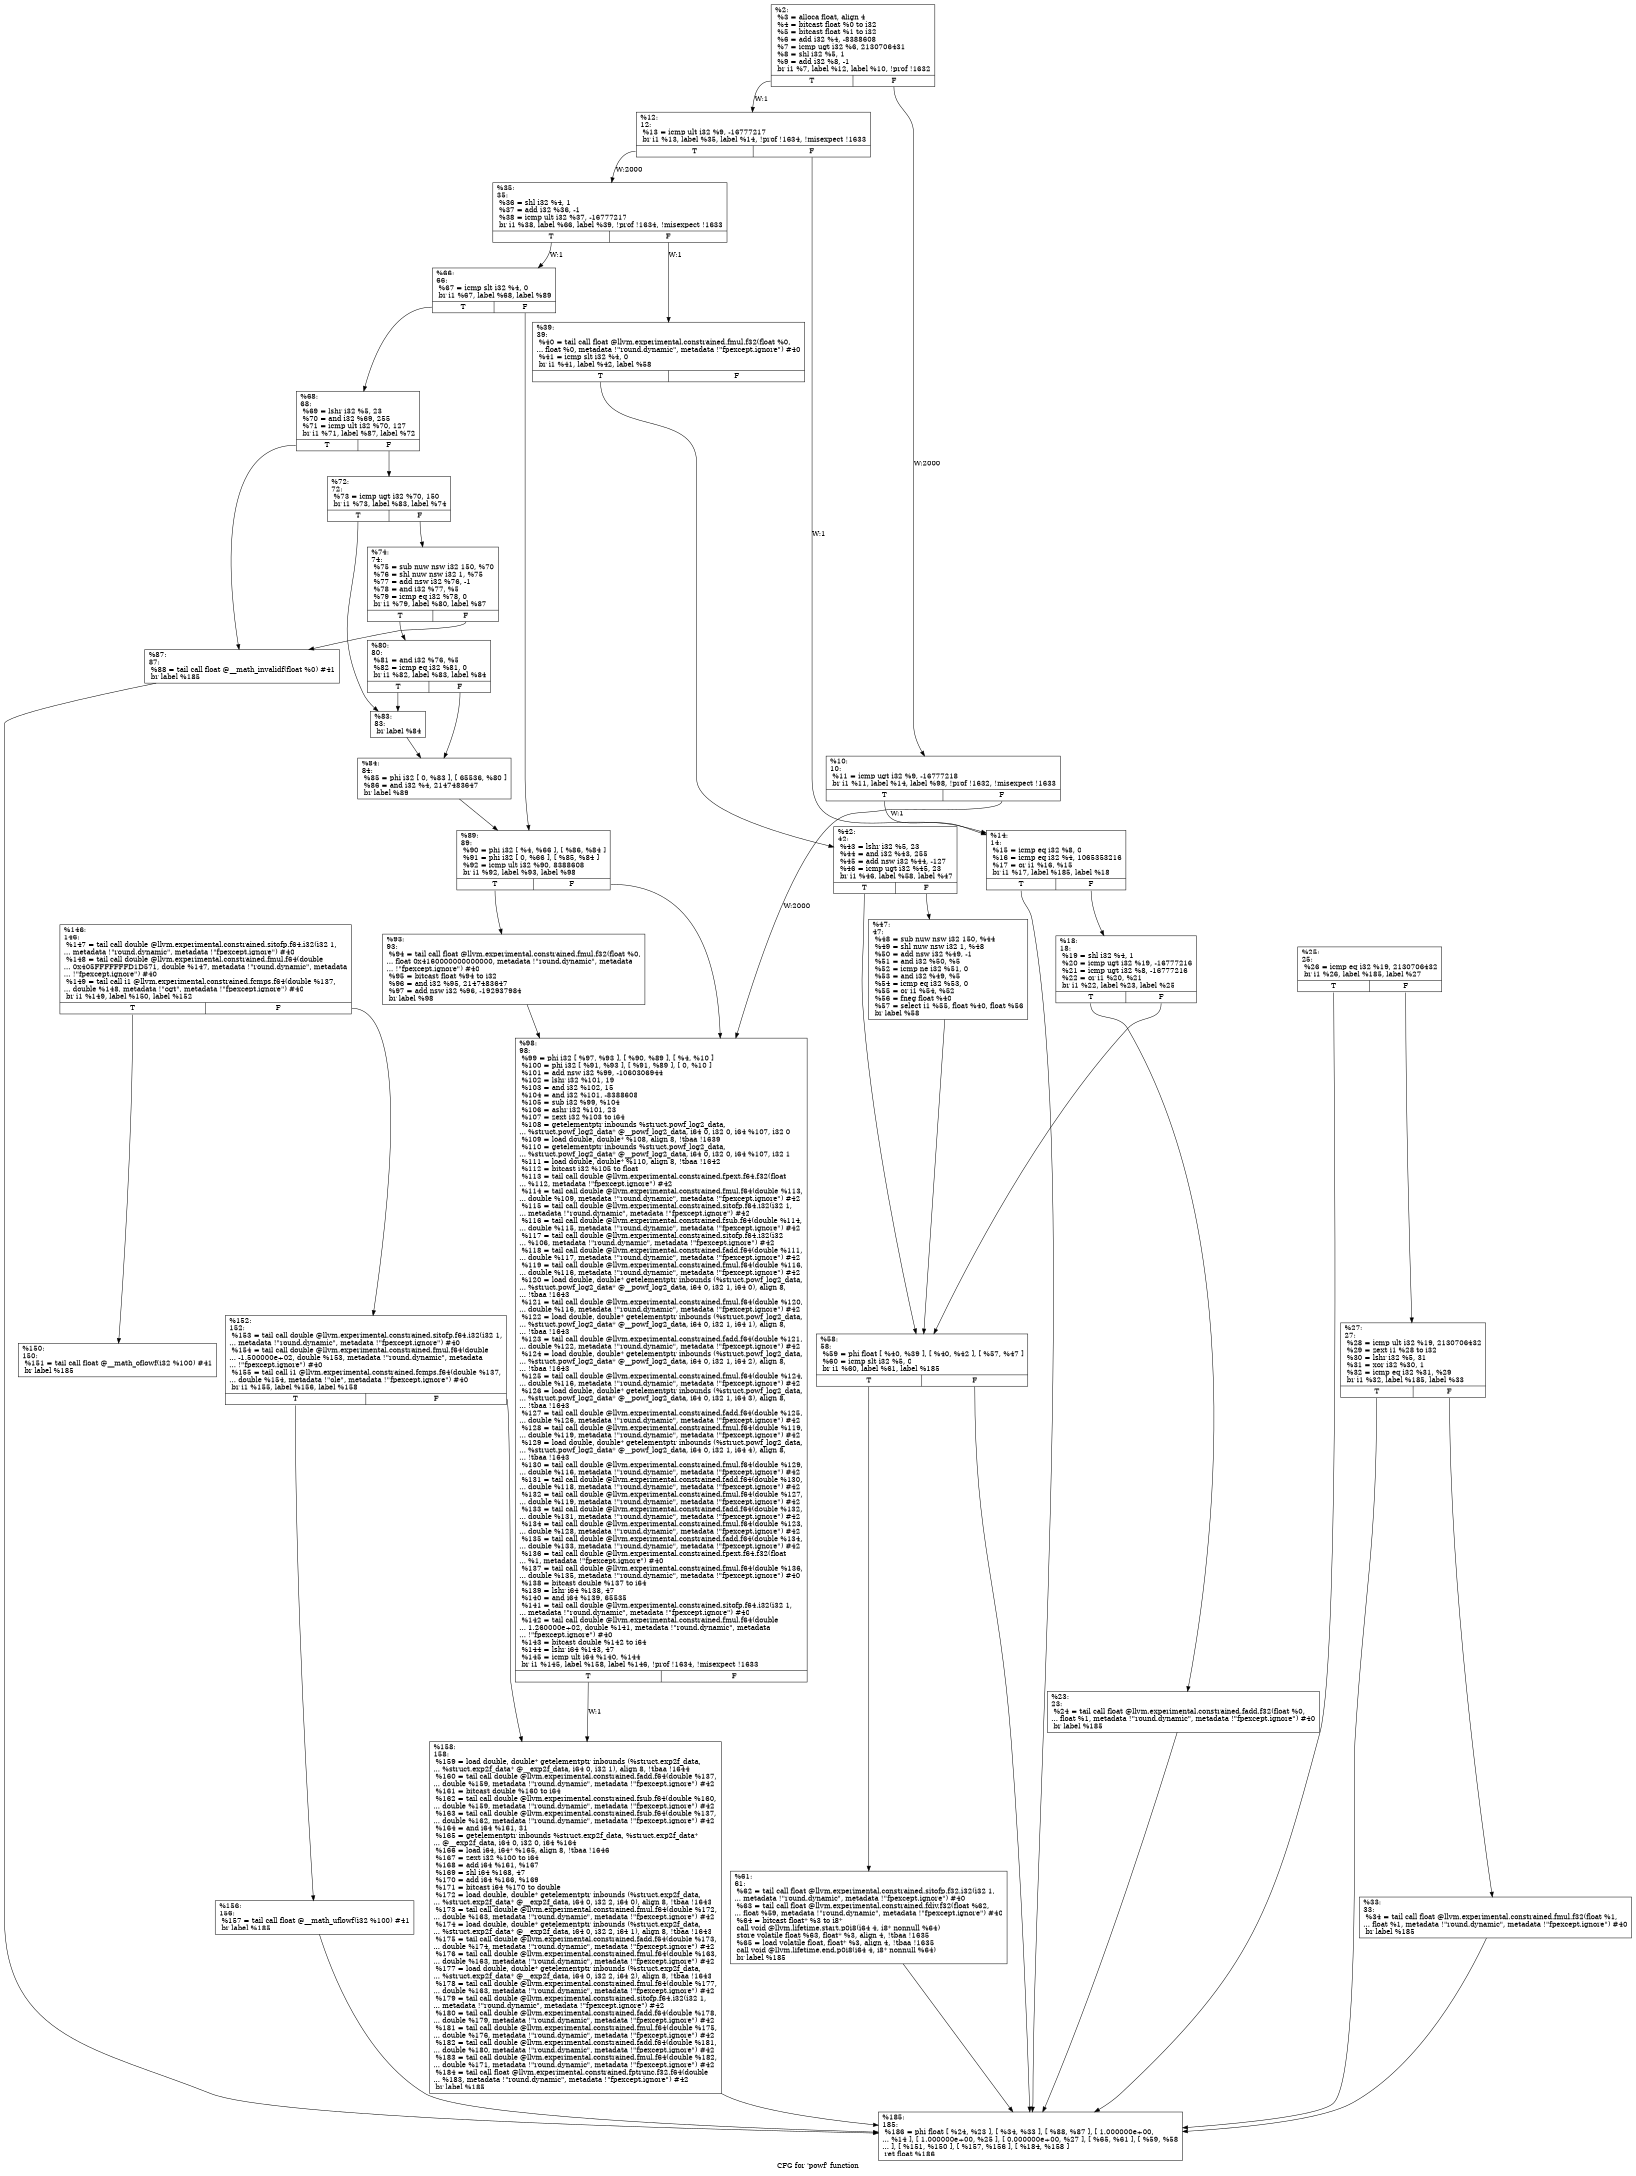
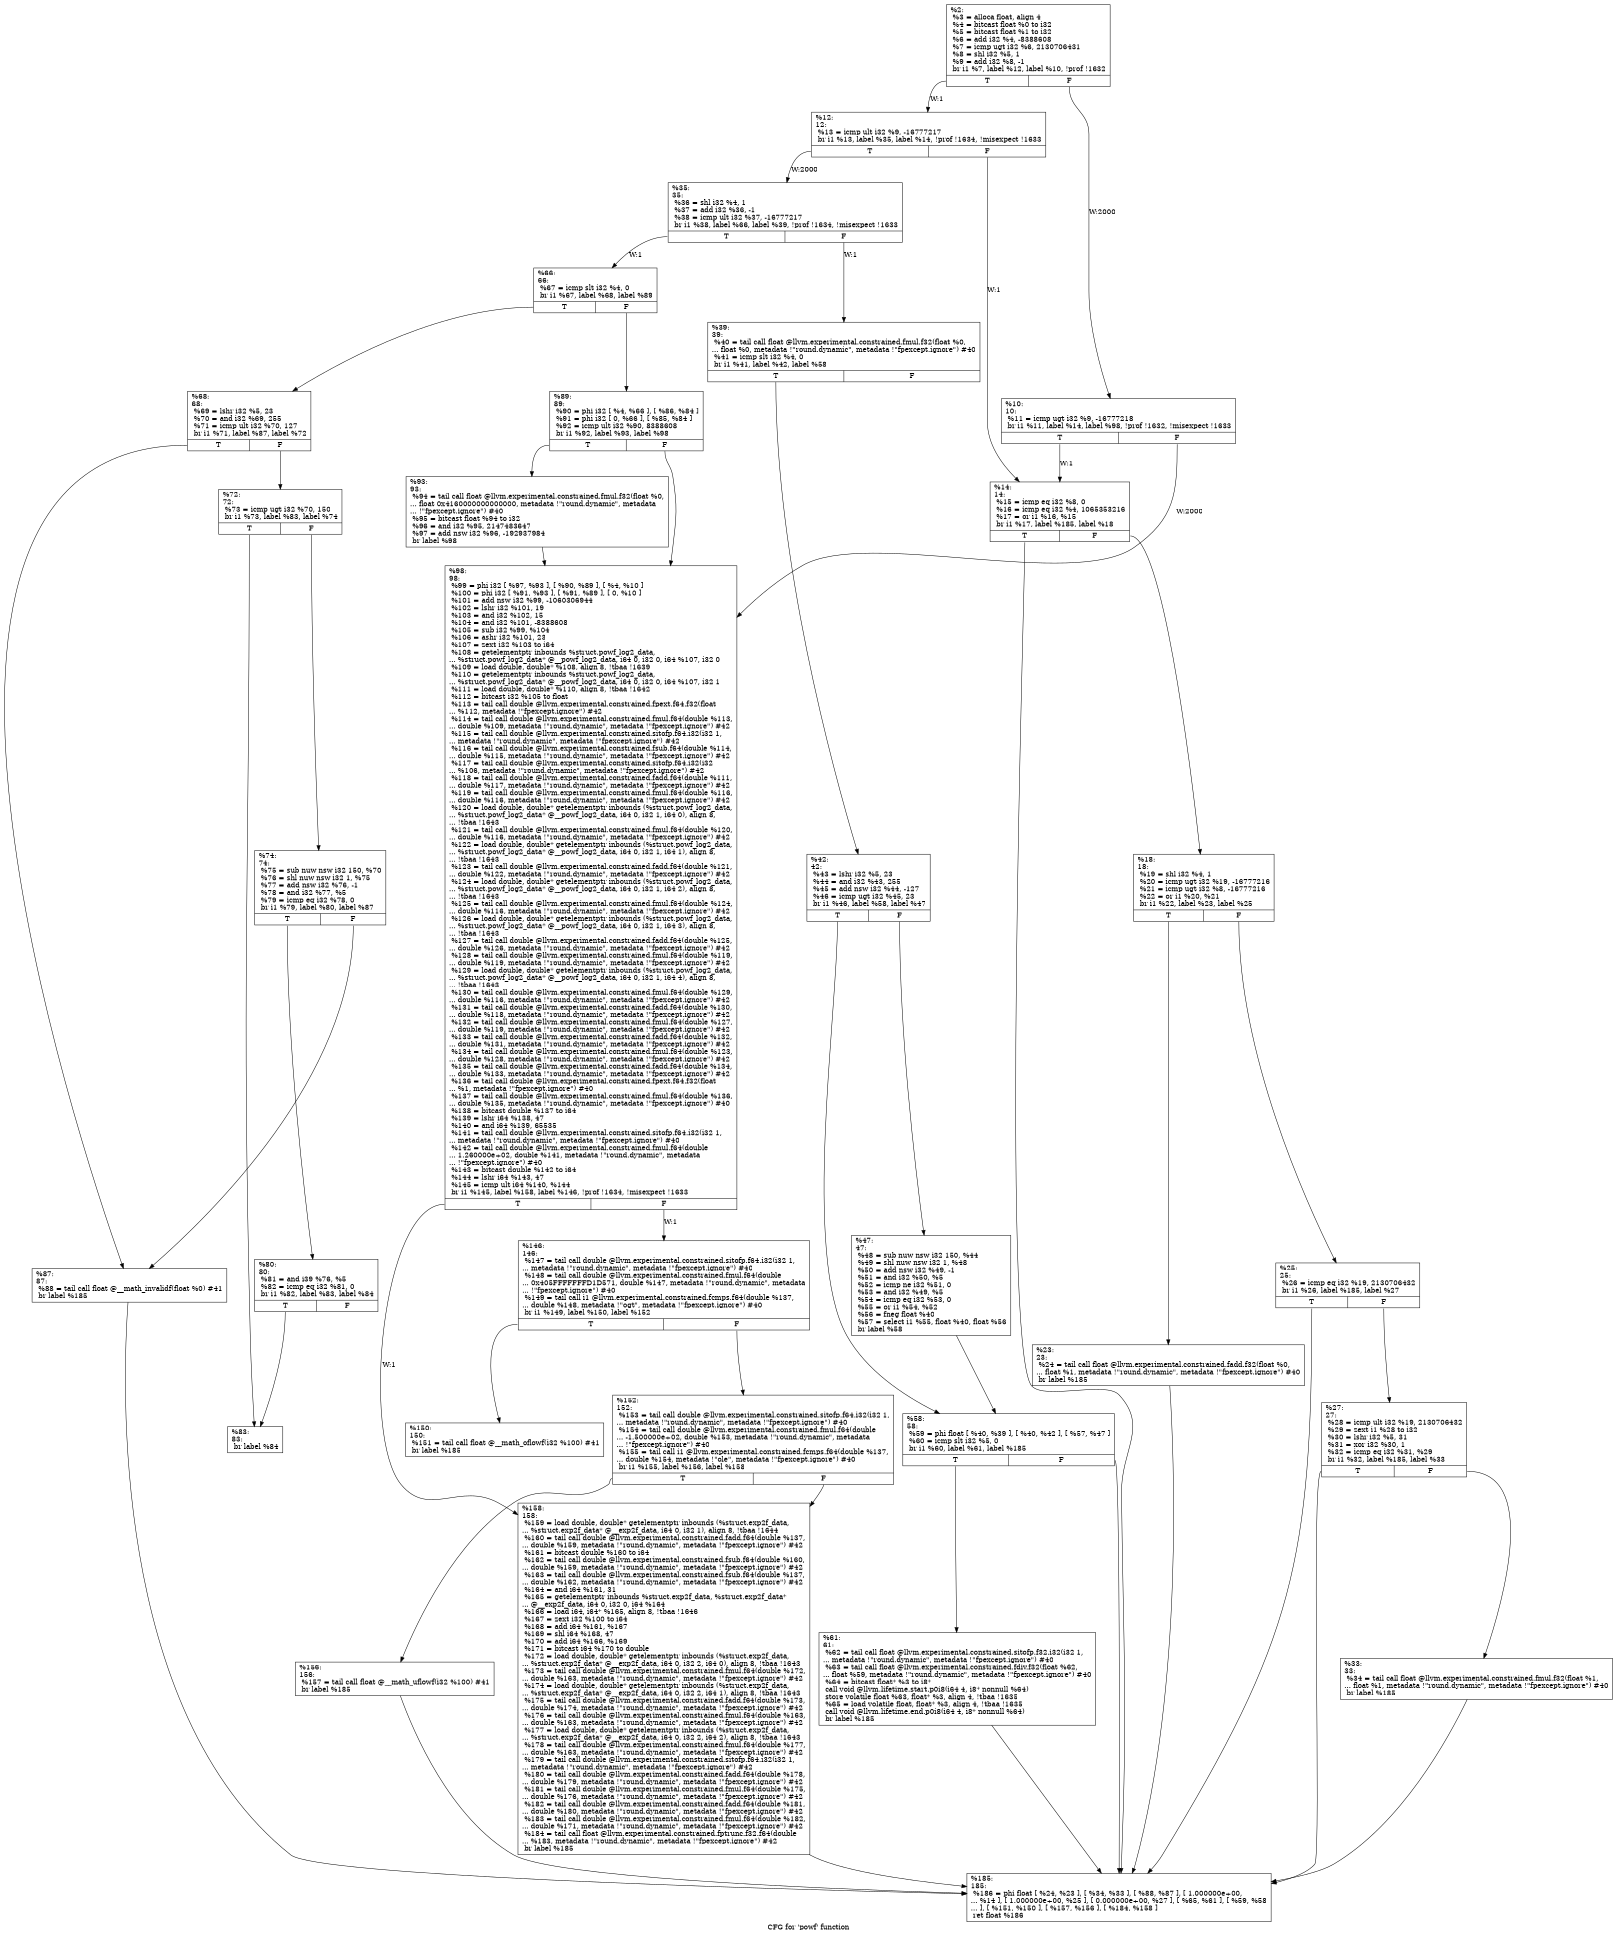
node "%80:": text "%81 = and i32 %76, %5" -> "%81 = and i39 %76, %5"
node "%84:": removed
edge "%18:" -> "%58:": now "%18:" -> "%25:"
edge "%98:" -> "%146:": added, label "W:1"
